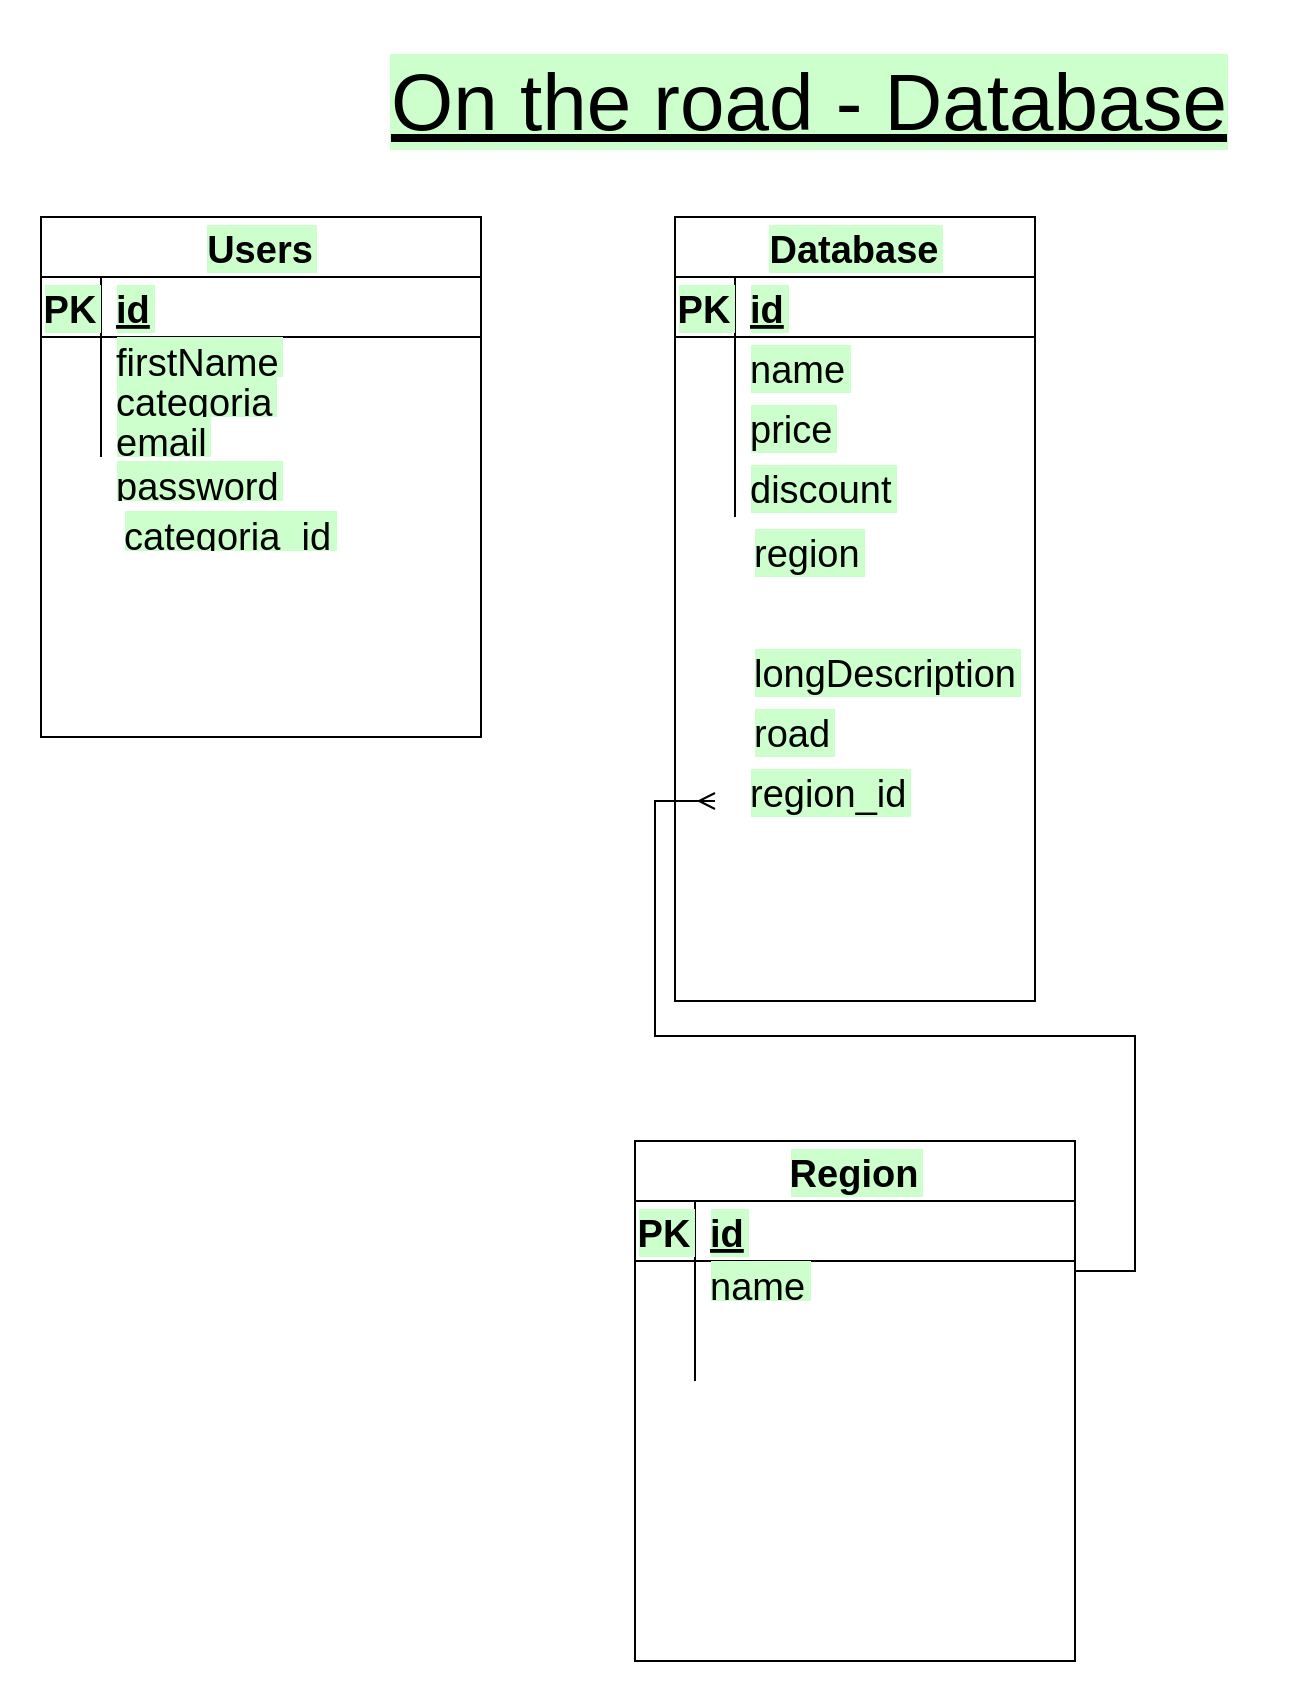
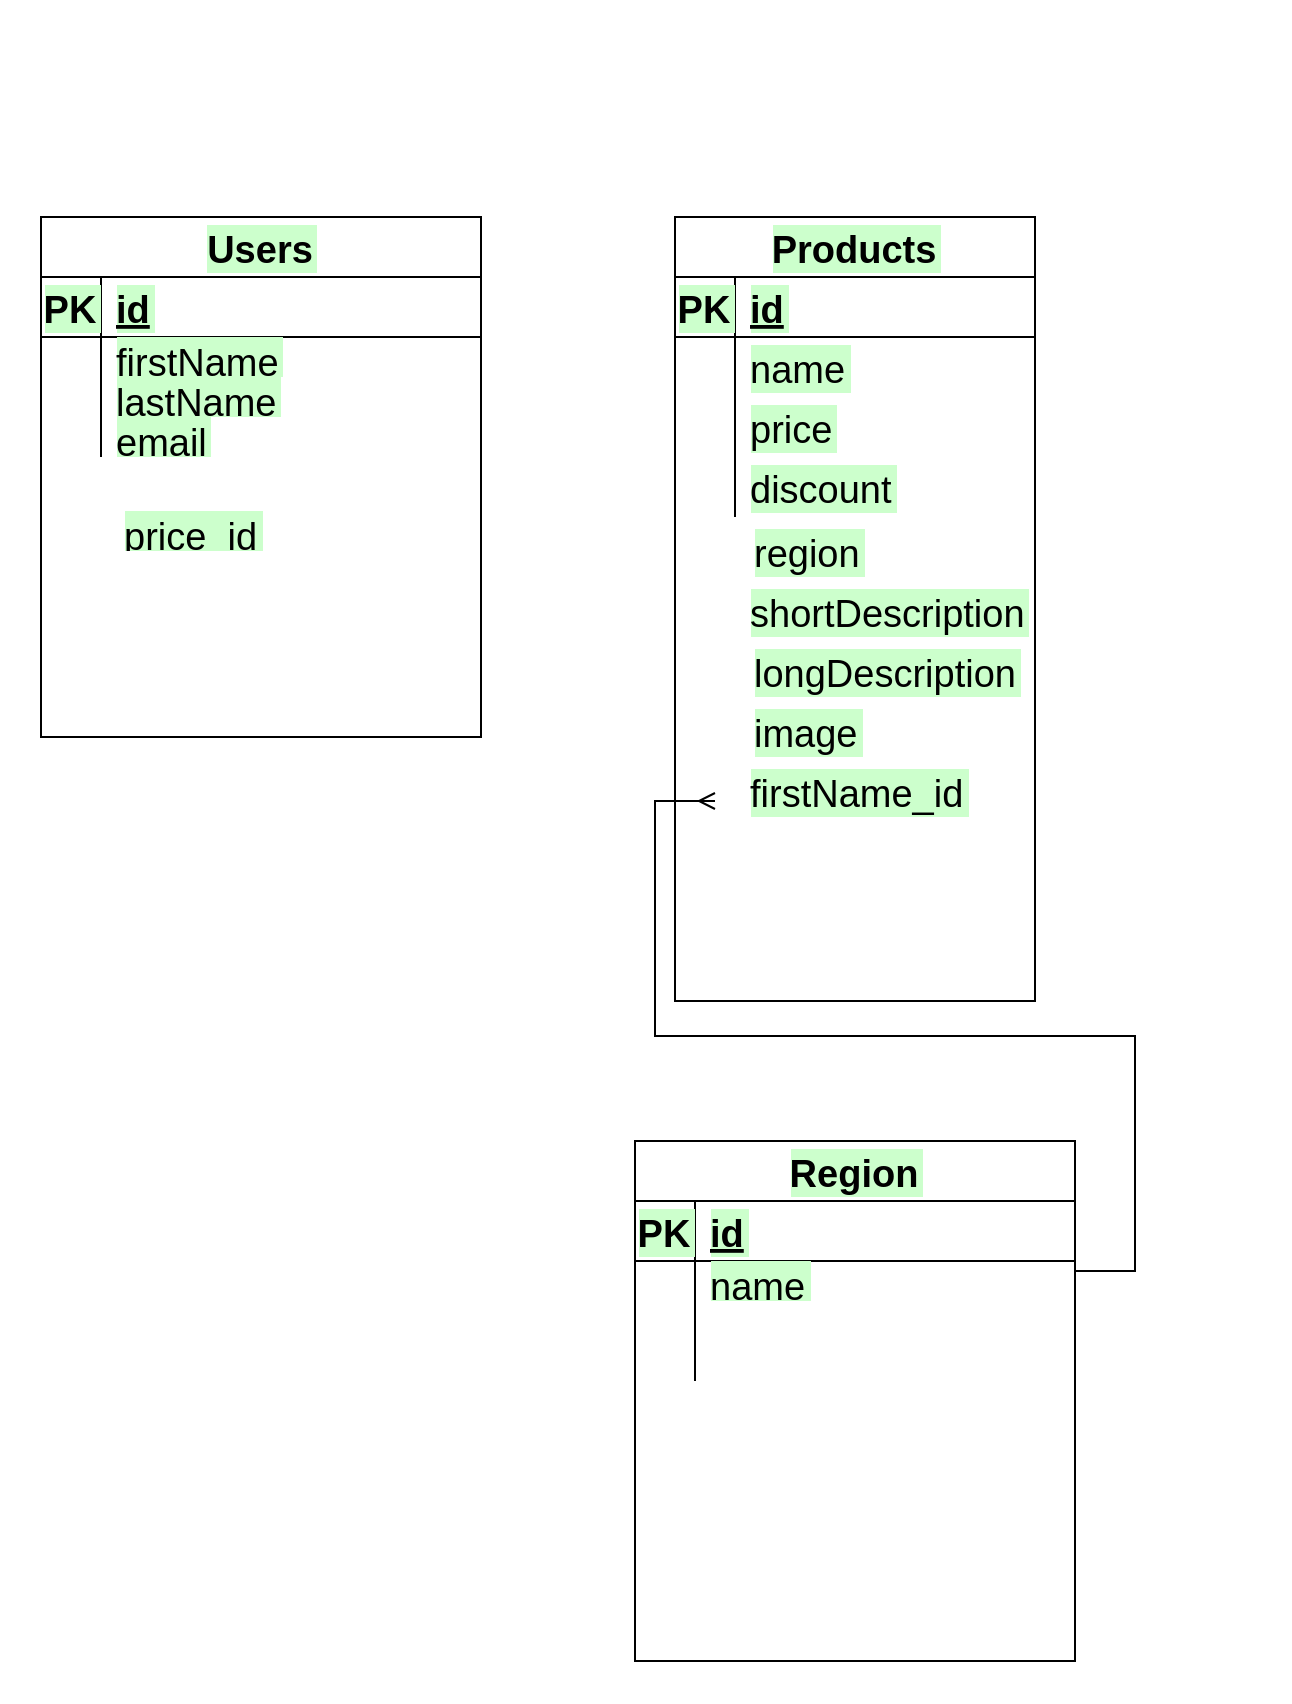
node "On the road - Database": removed
node "Database": label "Database" -> "Products"
node "categoria": label "categoria" -> "lastName"
node "password": removed
node "categoria_id": label "categoria_id" -> "price_id"
node "shortDescription": added
node "road": label "road" -> "image"
node "region_id": label "region_id" -> "firstName_id"
